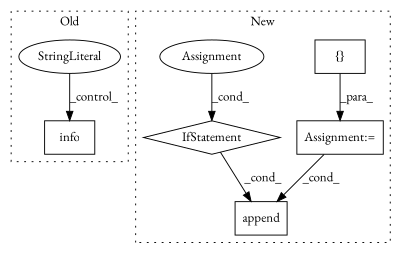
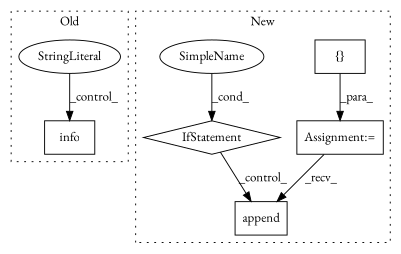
node "Assignment": label "Assignment" -> "SimpleName"
edge "IfStatement" -> "append": label "_cond_" -> "_control_"
edge "Assignment:=" -> "append": label "_cond_" -> "_recv_"
